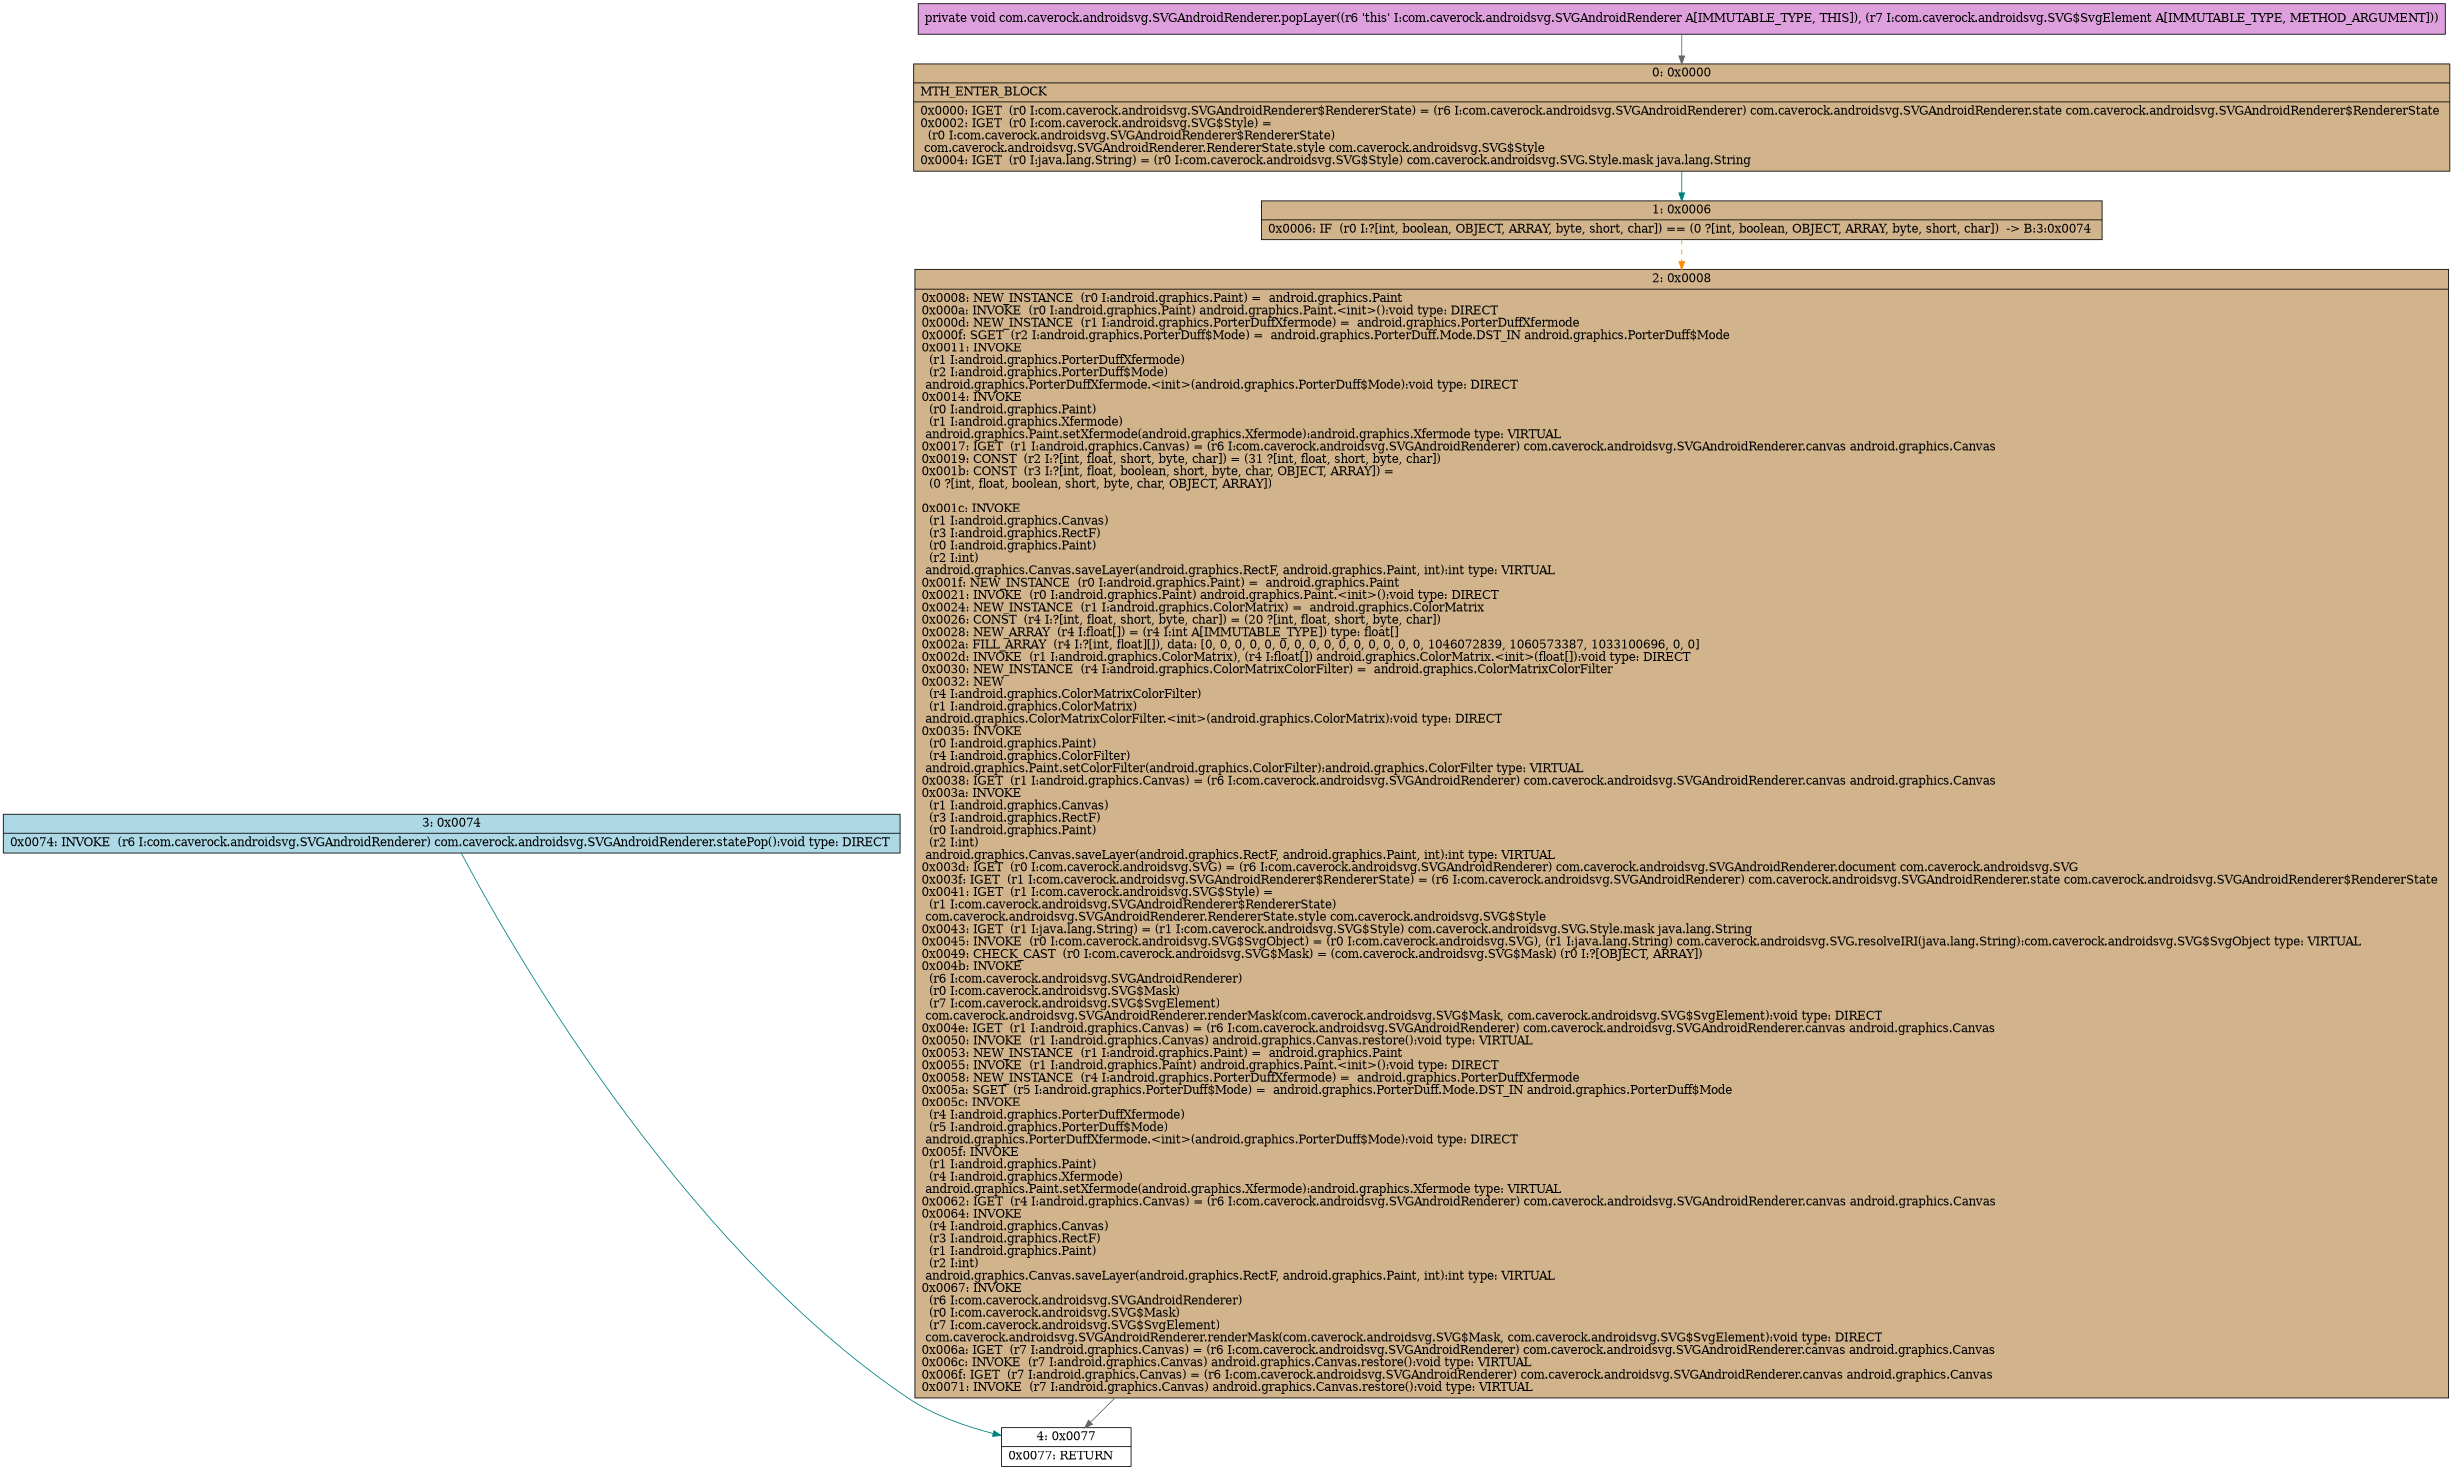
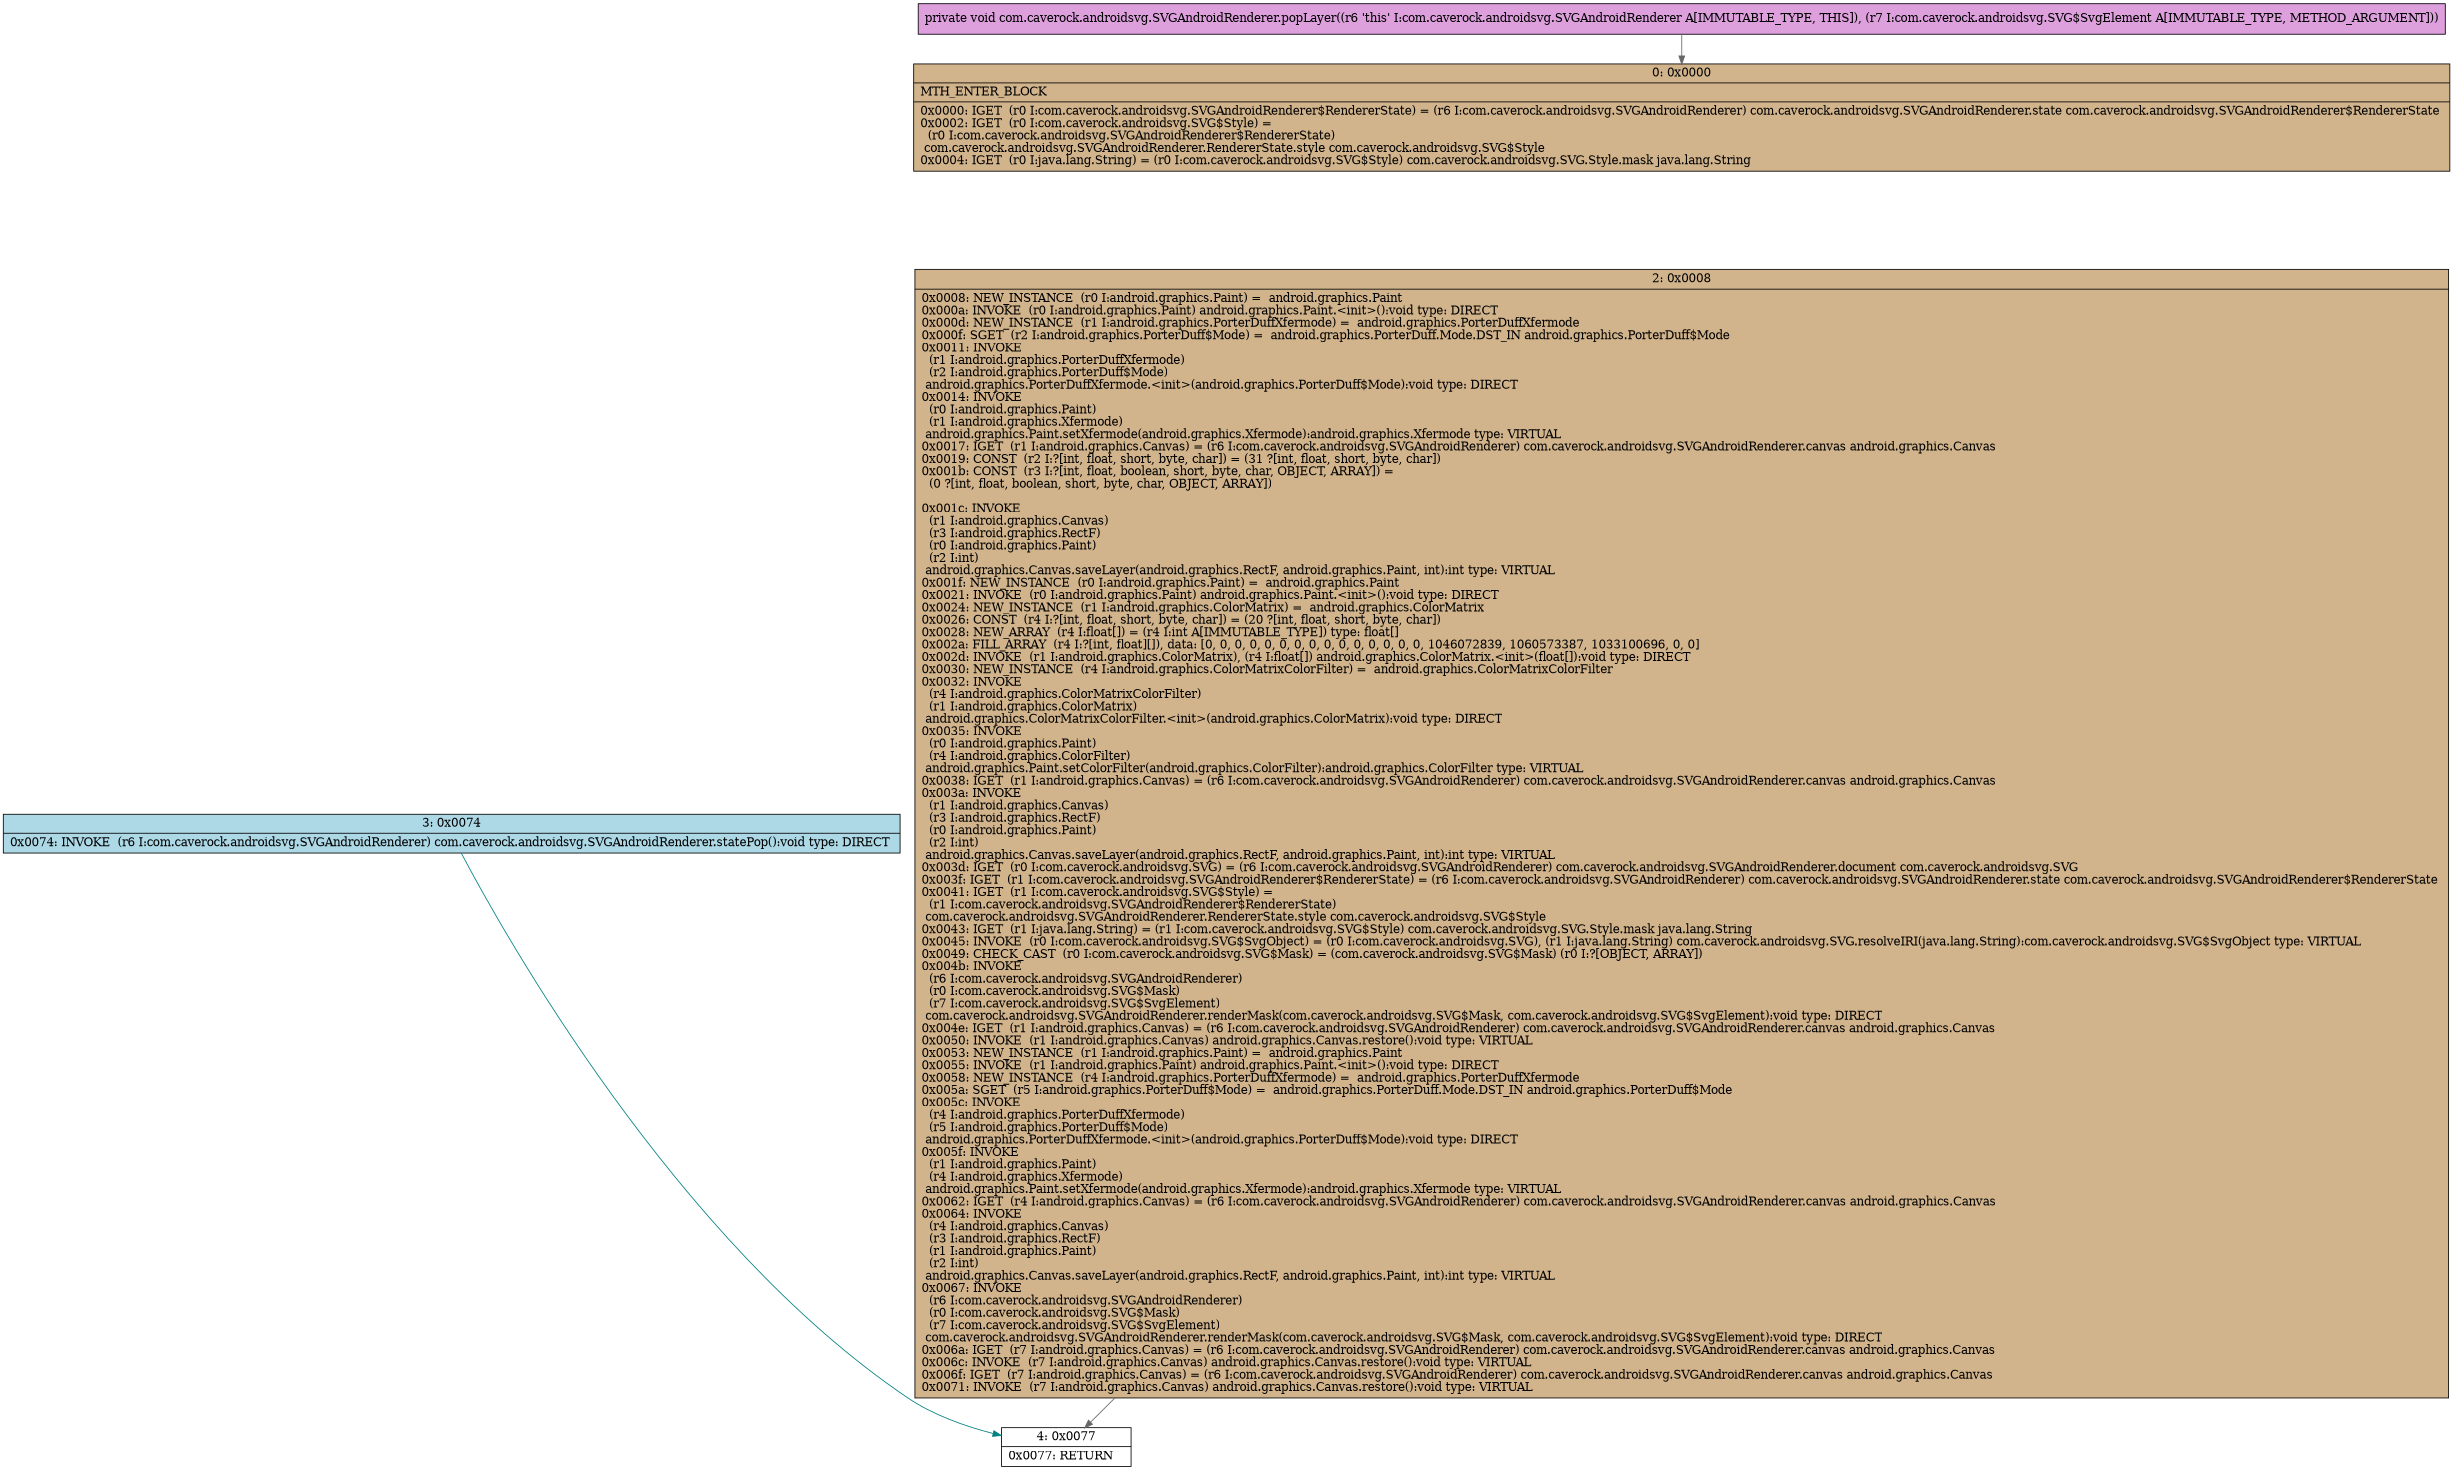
node "1: 0x0006": removed
node "2: 0x0008": text "0x0032: NEW" -> "0x0032: INVOKE"
